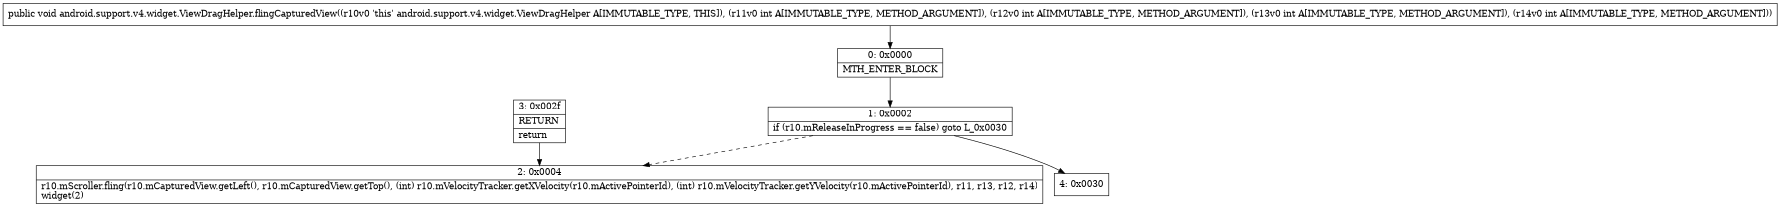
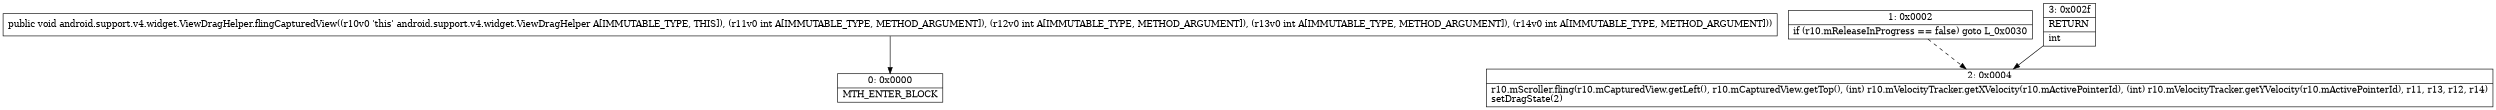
edge "0: 0x0000" -> "1: 0x0002": removed
node "3: 0x002f": text "return" -> "int"
node "4: 0x0030": removed
node "2: 0x0004": text "widget(2)" -> "setDragState(2)"
